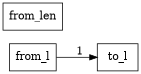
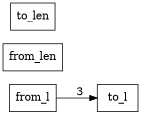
node "to_len": added
edge "from_l" -> "to_l": label "1" -> "3"
